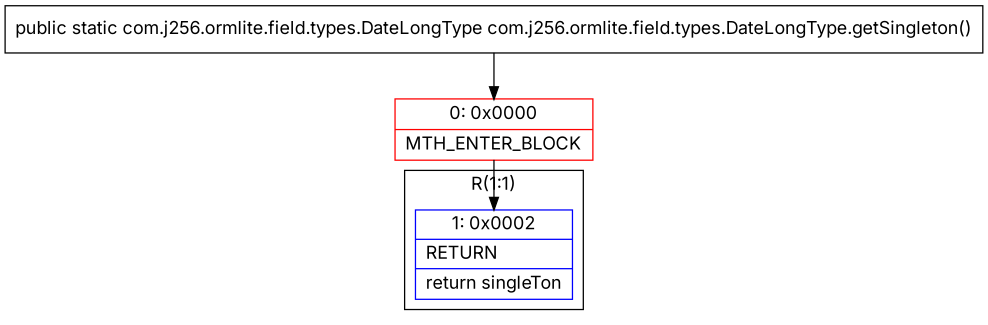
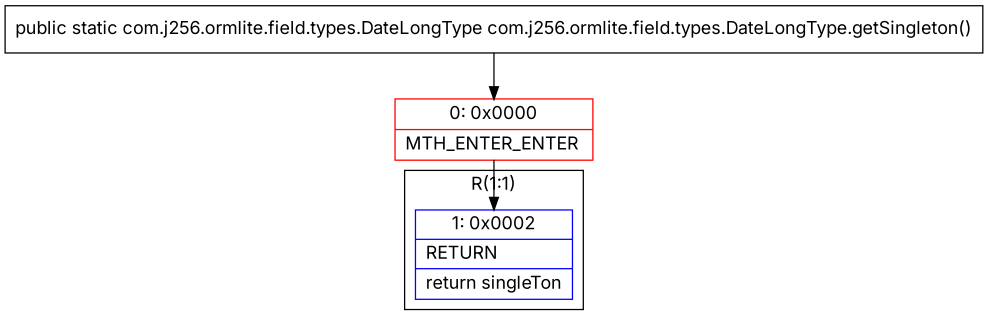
node "0: 0x0000": text "MTH_ENTER_BLOCK" -> "MTH_ENTER_ENTER"
